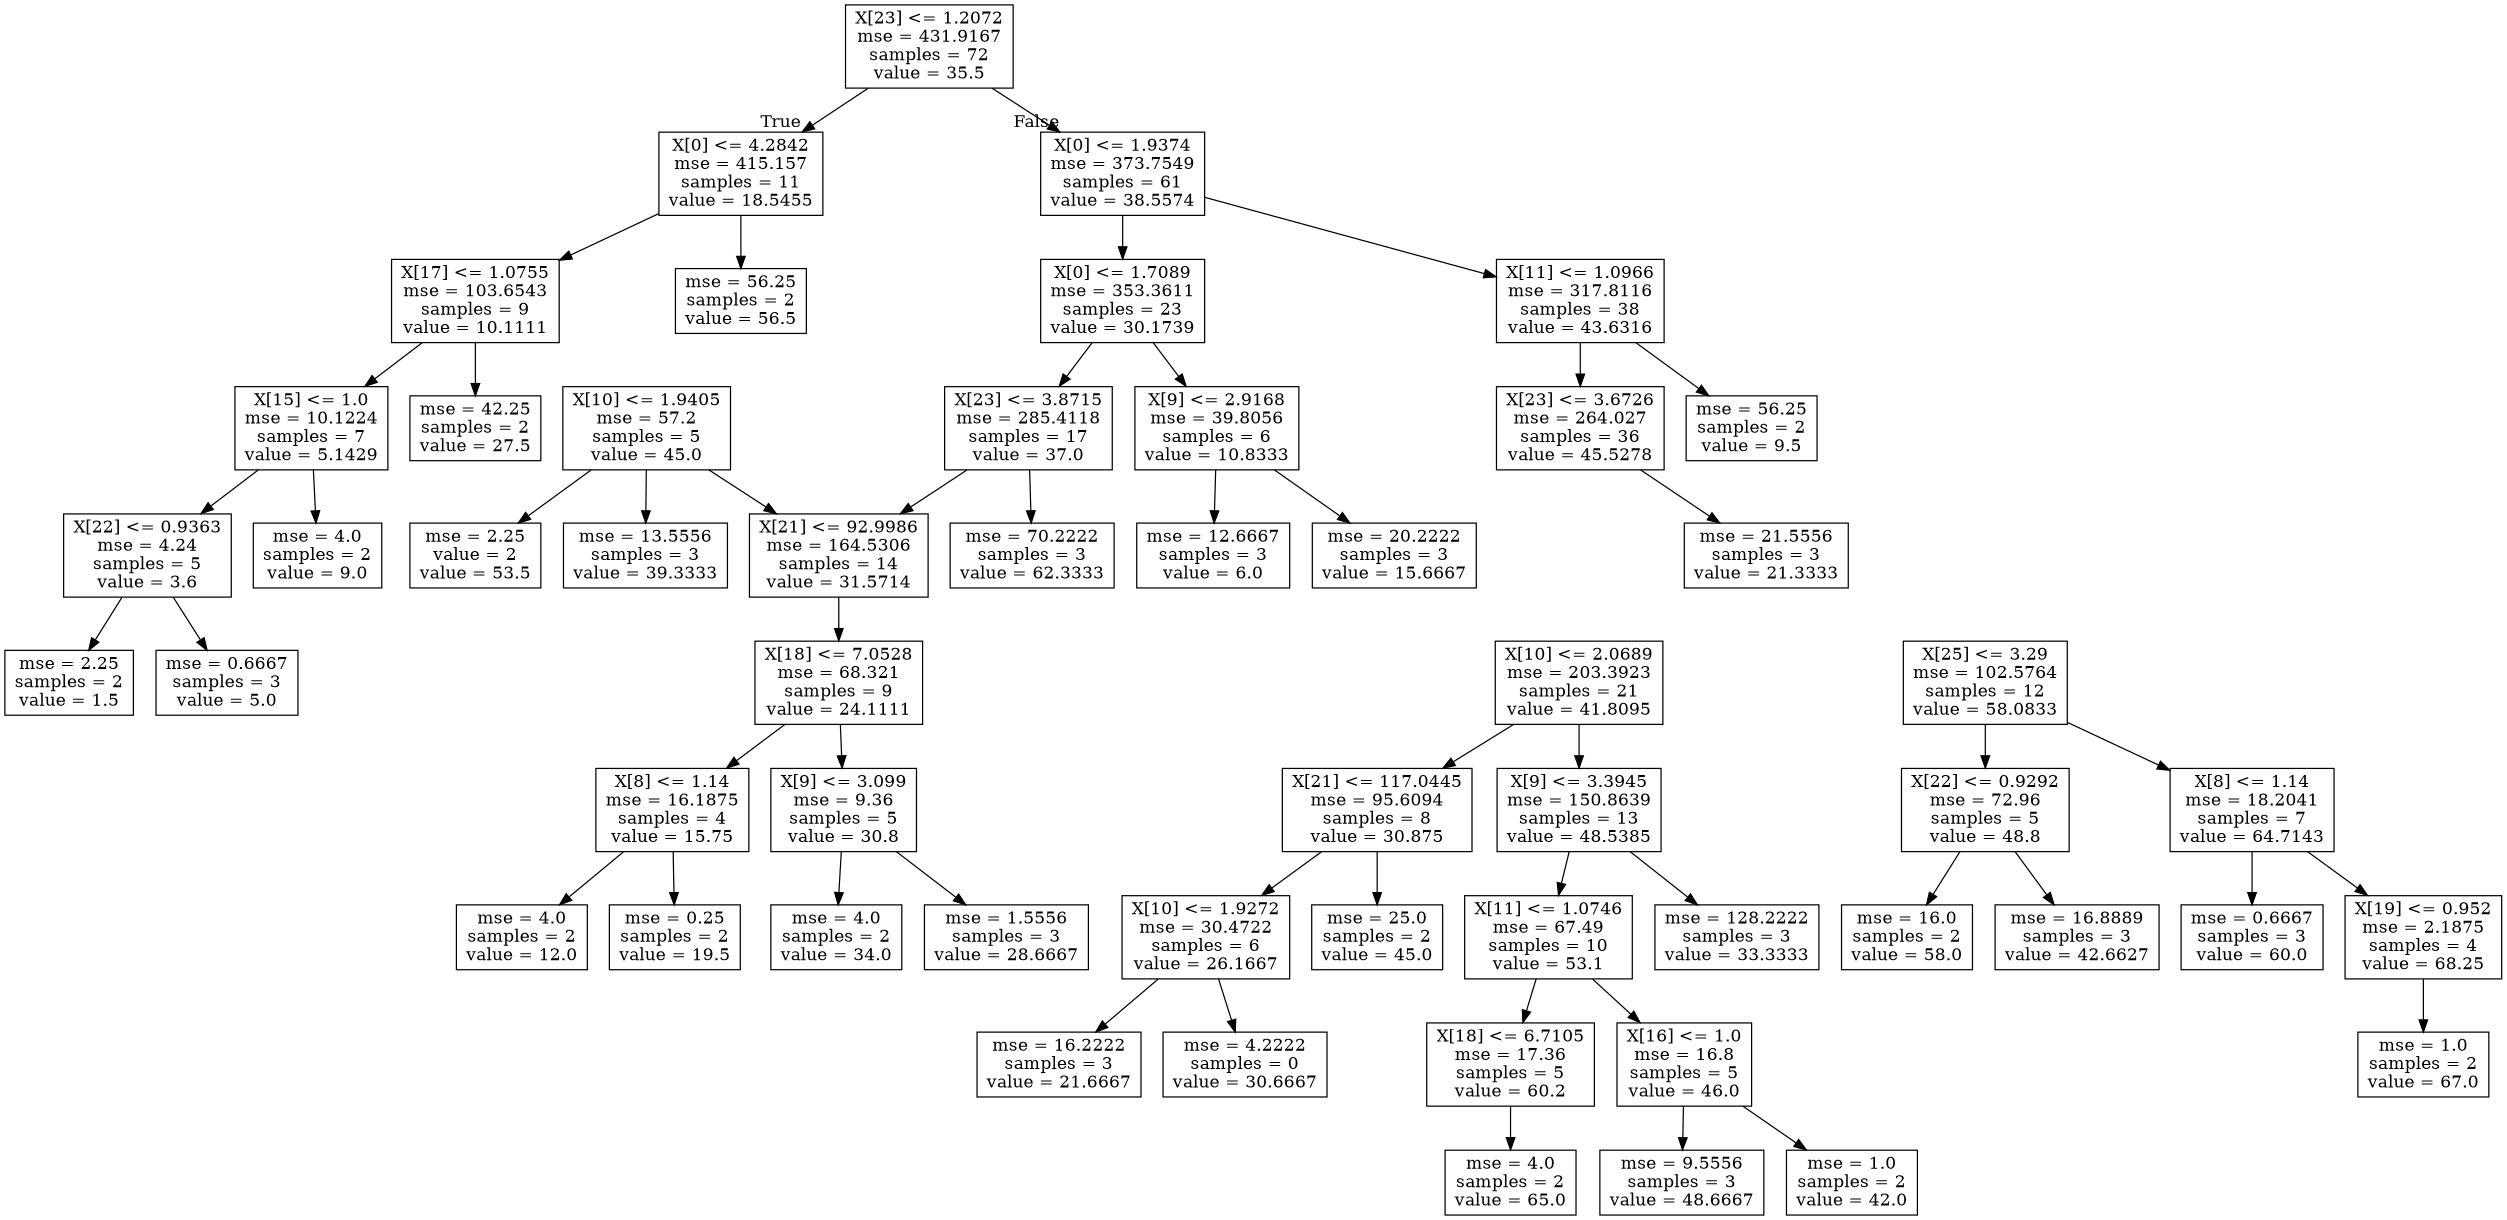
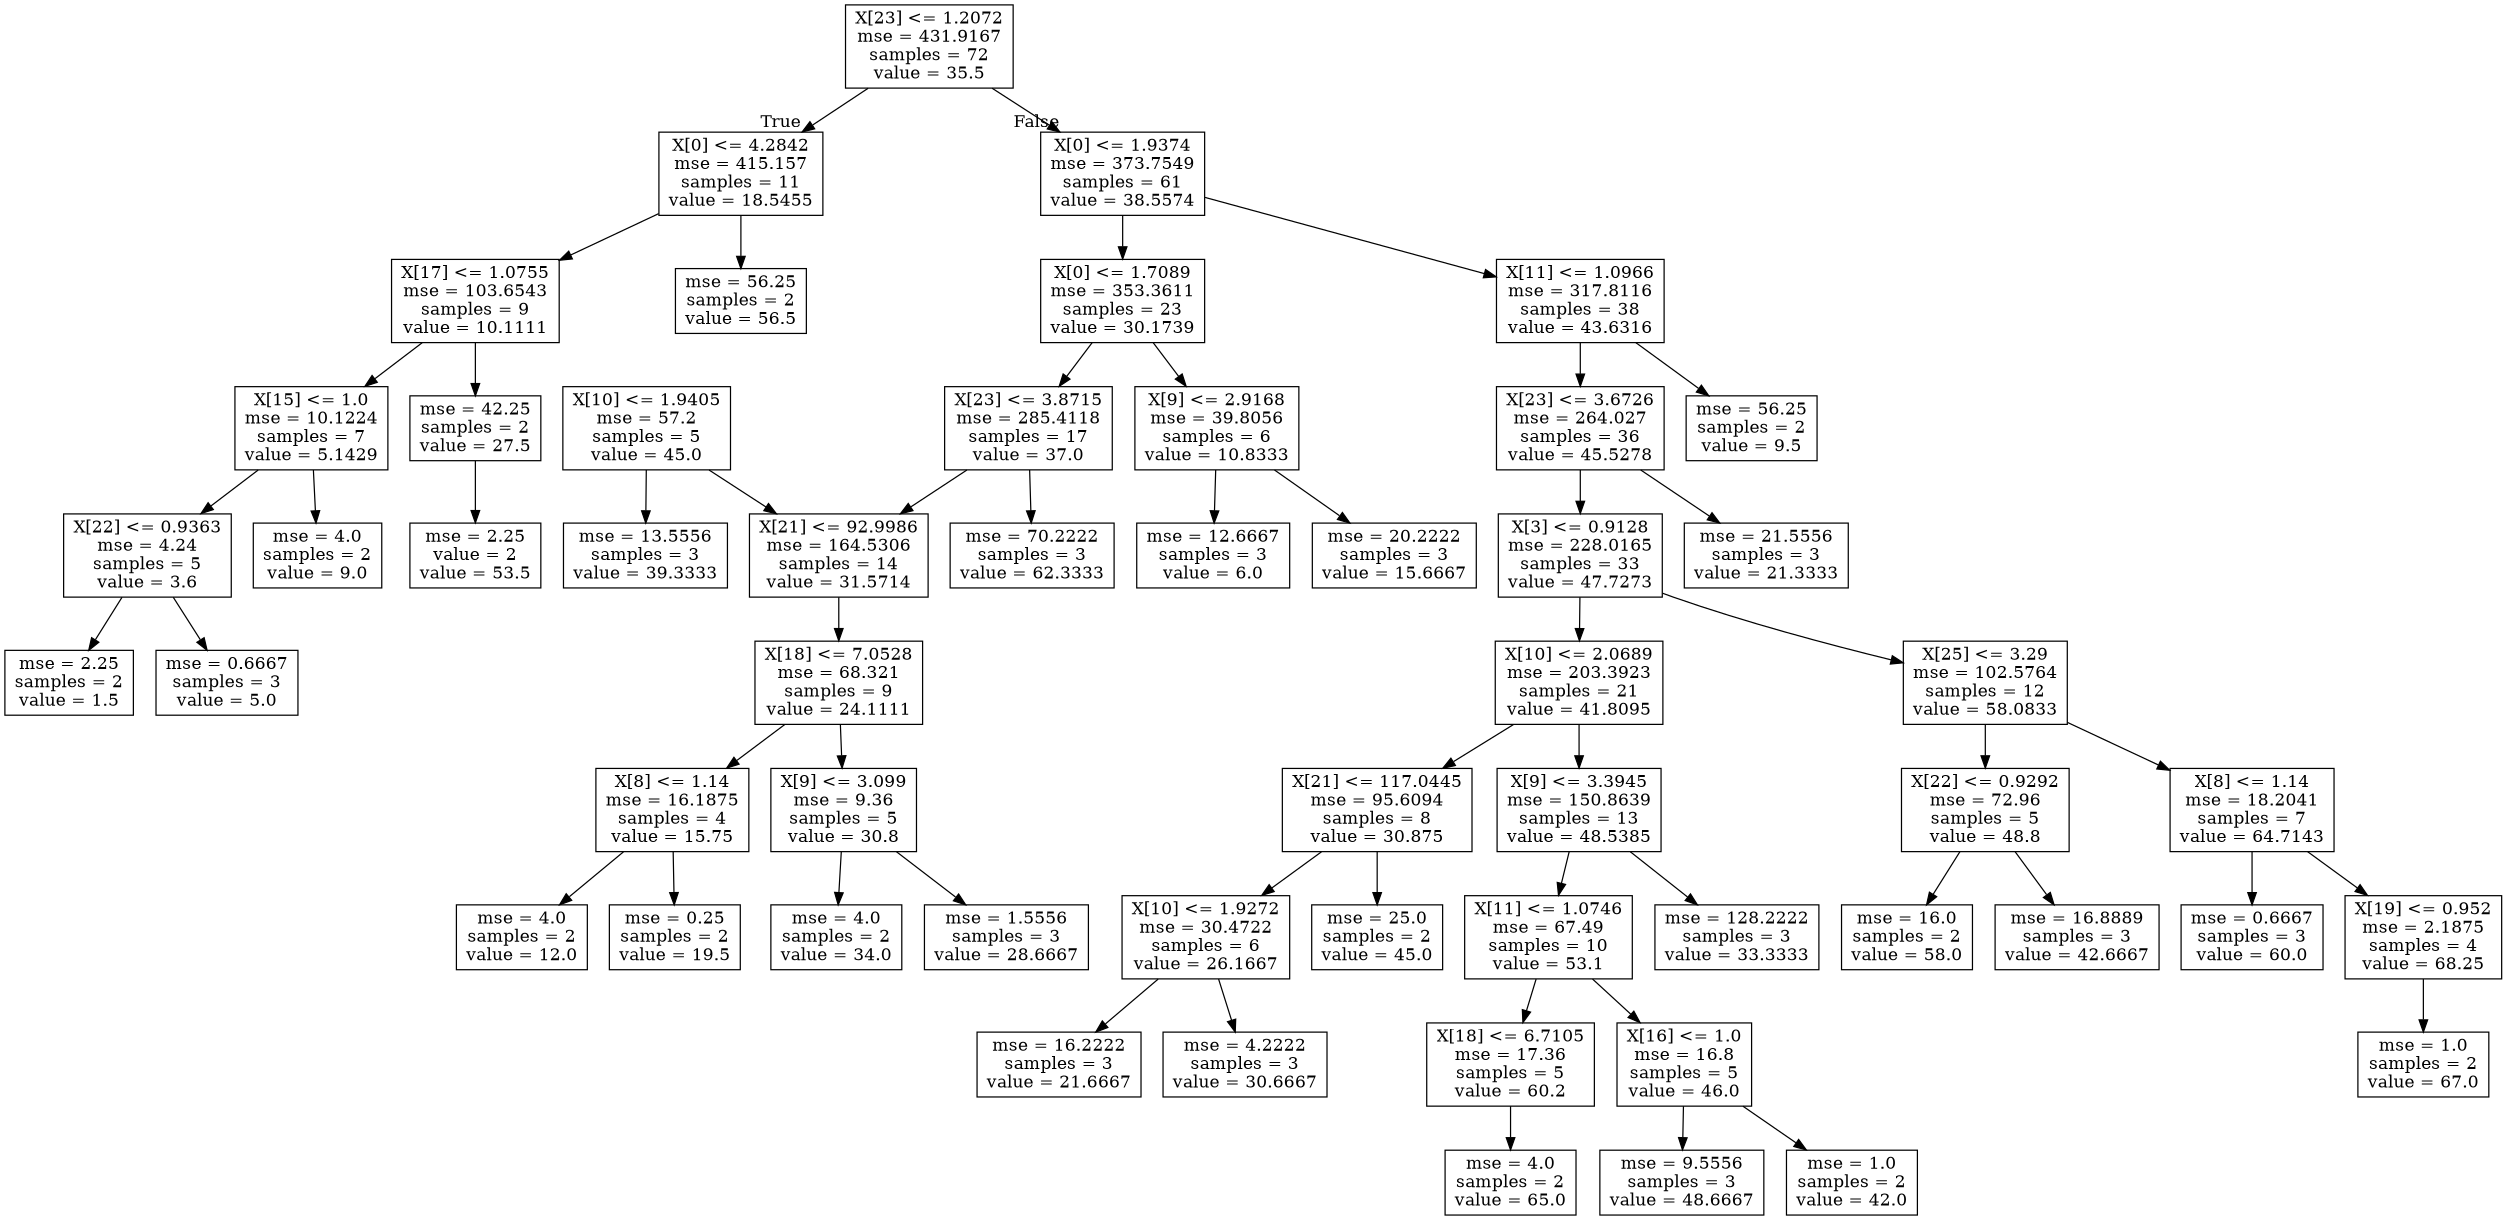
edge "X[10] <= 1.9405 mse = 57.2 samples = 5 value = 45.0" -> "mse = 2.25 value = 2 value = 53.5": now "mse = 42.25 samples = 2 value = 27.5" -> "mse = 2.25 value = 2 value = 53.5"
node "X[3] <= 0.9128 mse = 228.0165 samples = 33 value = 47.7273": added
node "mse = 16.8889 samples = 3 value = 42.6627": label "mse = 16.8889 samples = 3 value = 42.6627" -> "mse = 16.8889 samples = 3 value = 42.6667"
node "mse = 4.2222 samples = 0 value = 30.6667": label "mse = 4.2222 samples = 0 value = 30.6667" -> "mse = 4.2222 samples = 3 value = 30.6667"
